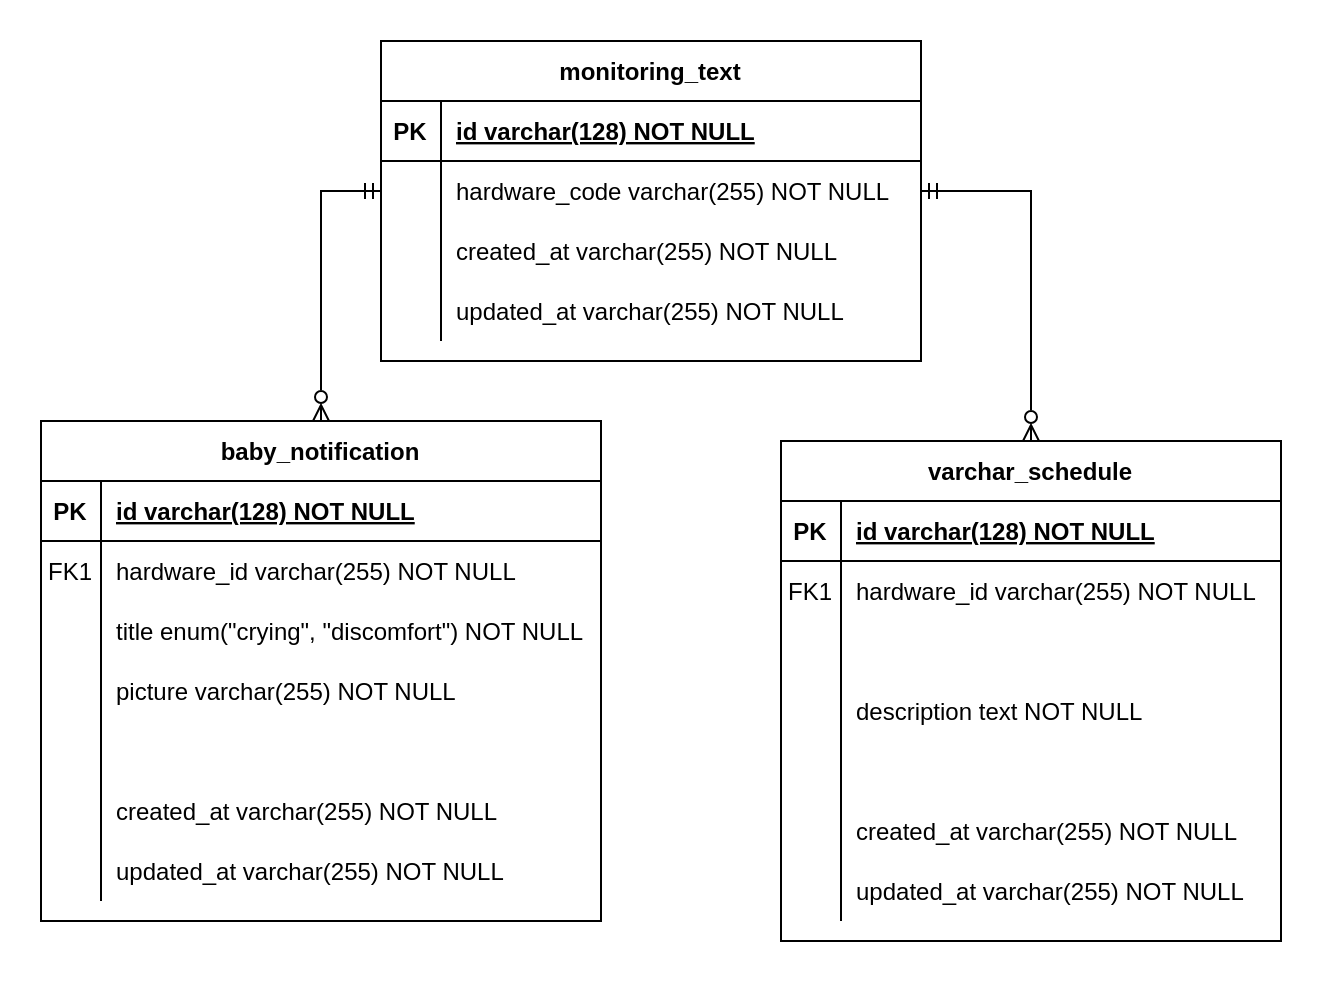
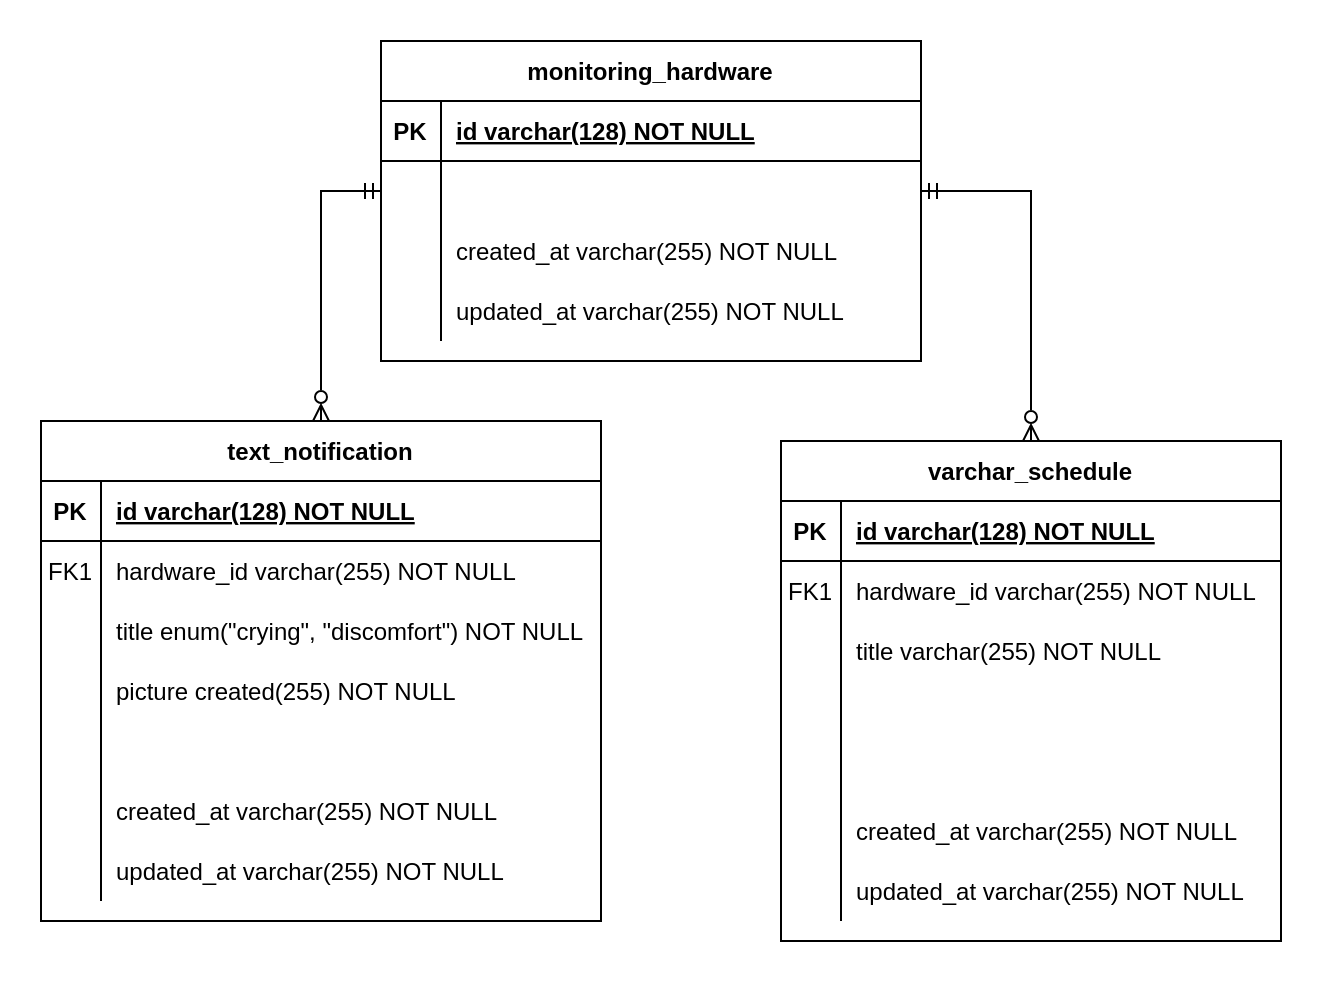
node "monitoring_text": label "monitoring_text" -> "monitoring_hardware"
node "hardware_code varchar(255) NOT NULL": removed
node "baby_notification": label "baby_notification" -> "text_notification"
node "title varchar(255) NOT NULL": added
node "picture varchar(255) NOT NULL": label "picture varchar(255) NOT NULL" -> "picture created(255) NOT NULL"
node "description text NOT NULL": removed
